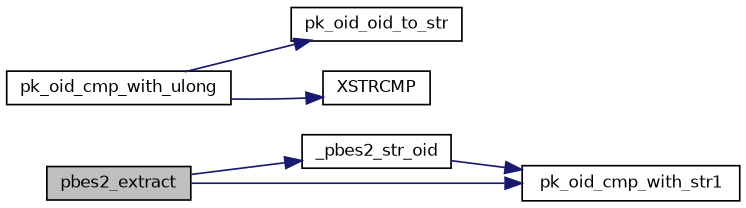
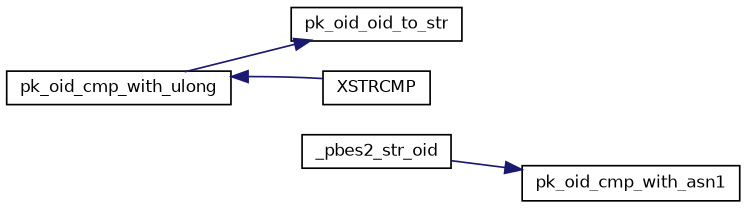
edge "pk_oid_cmp_with_ulong" -> "XSTRCMP": reversed
node "pbes2_extract": removed
node "pk_oid_cmp_with_str1": label "pk_oid_cmp_with_str1" -> "pk_oid_cmp_with_asn1"
